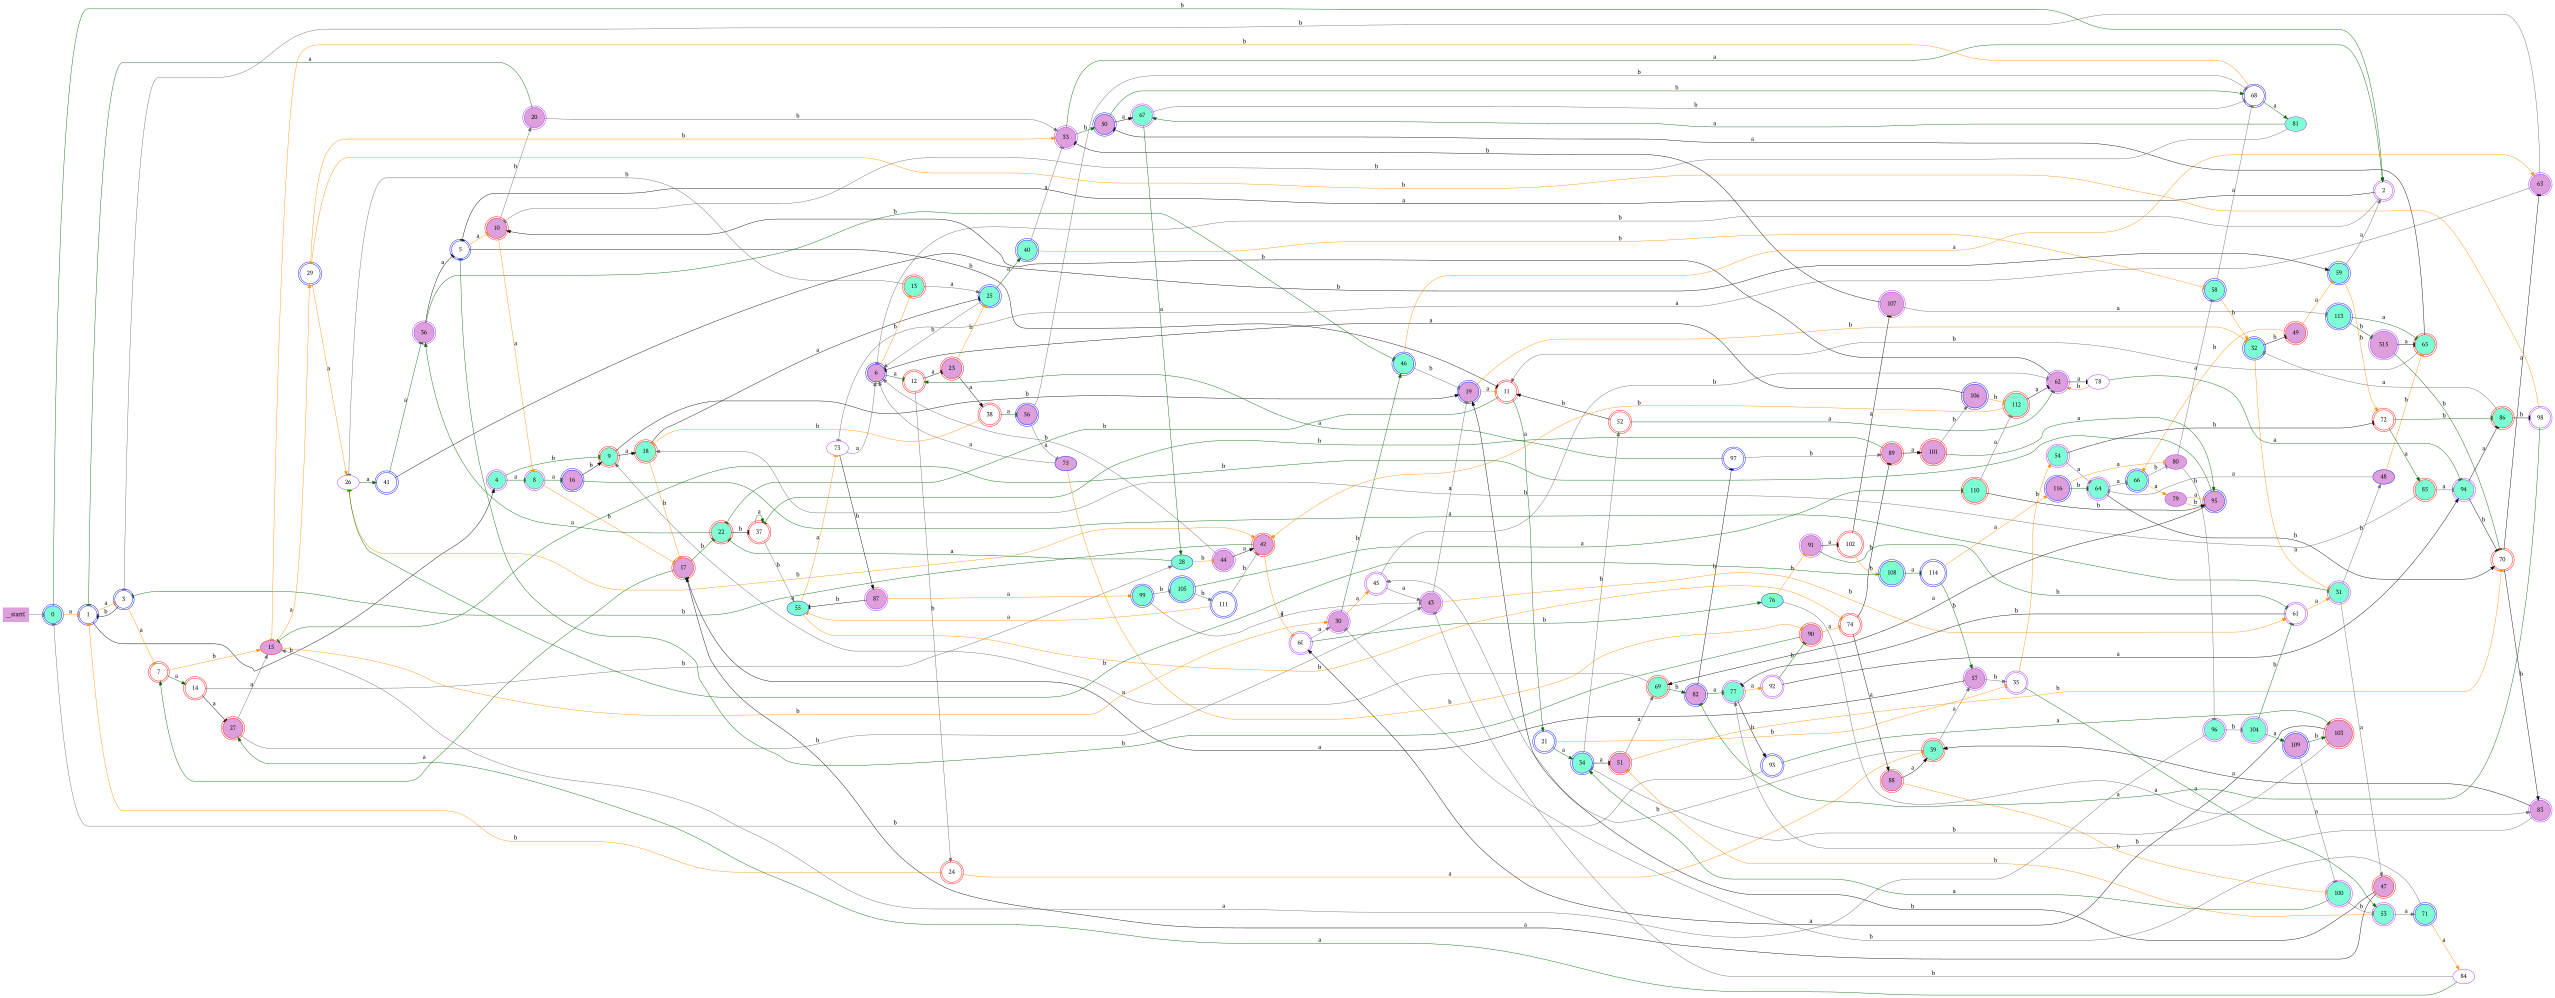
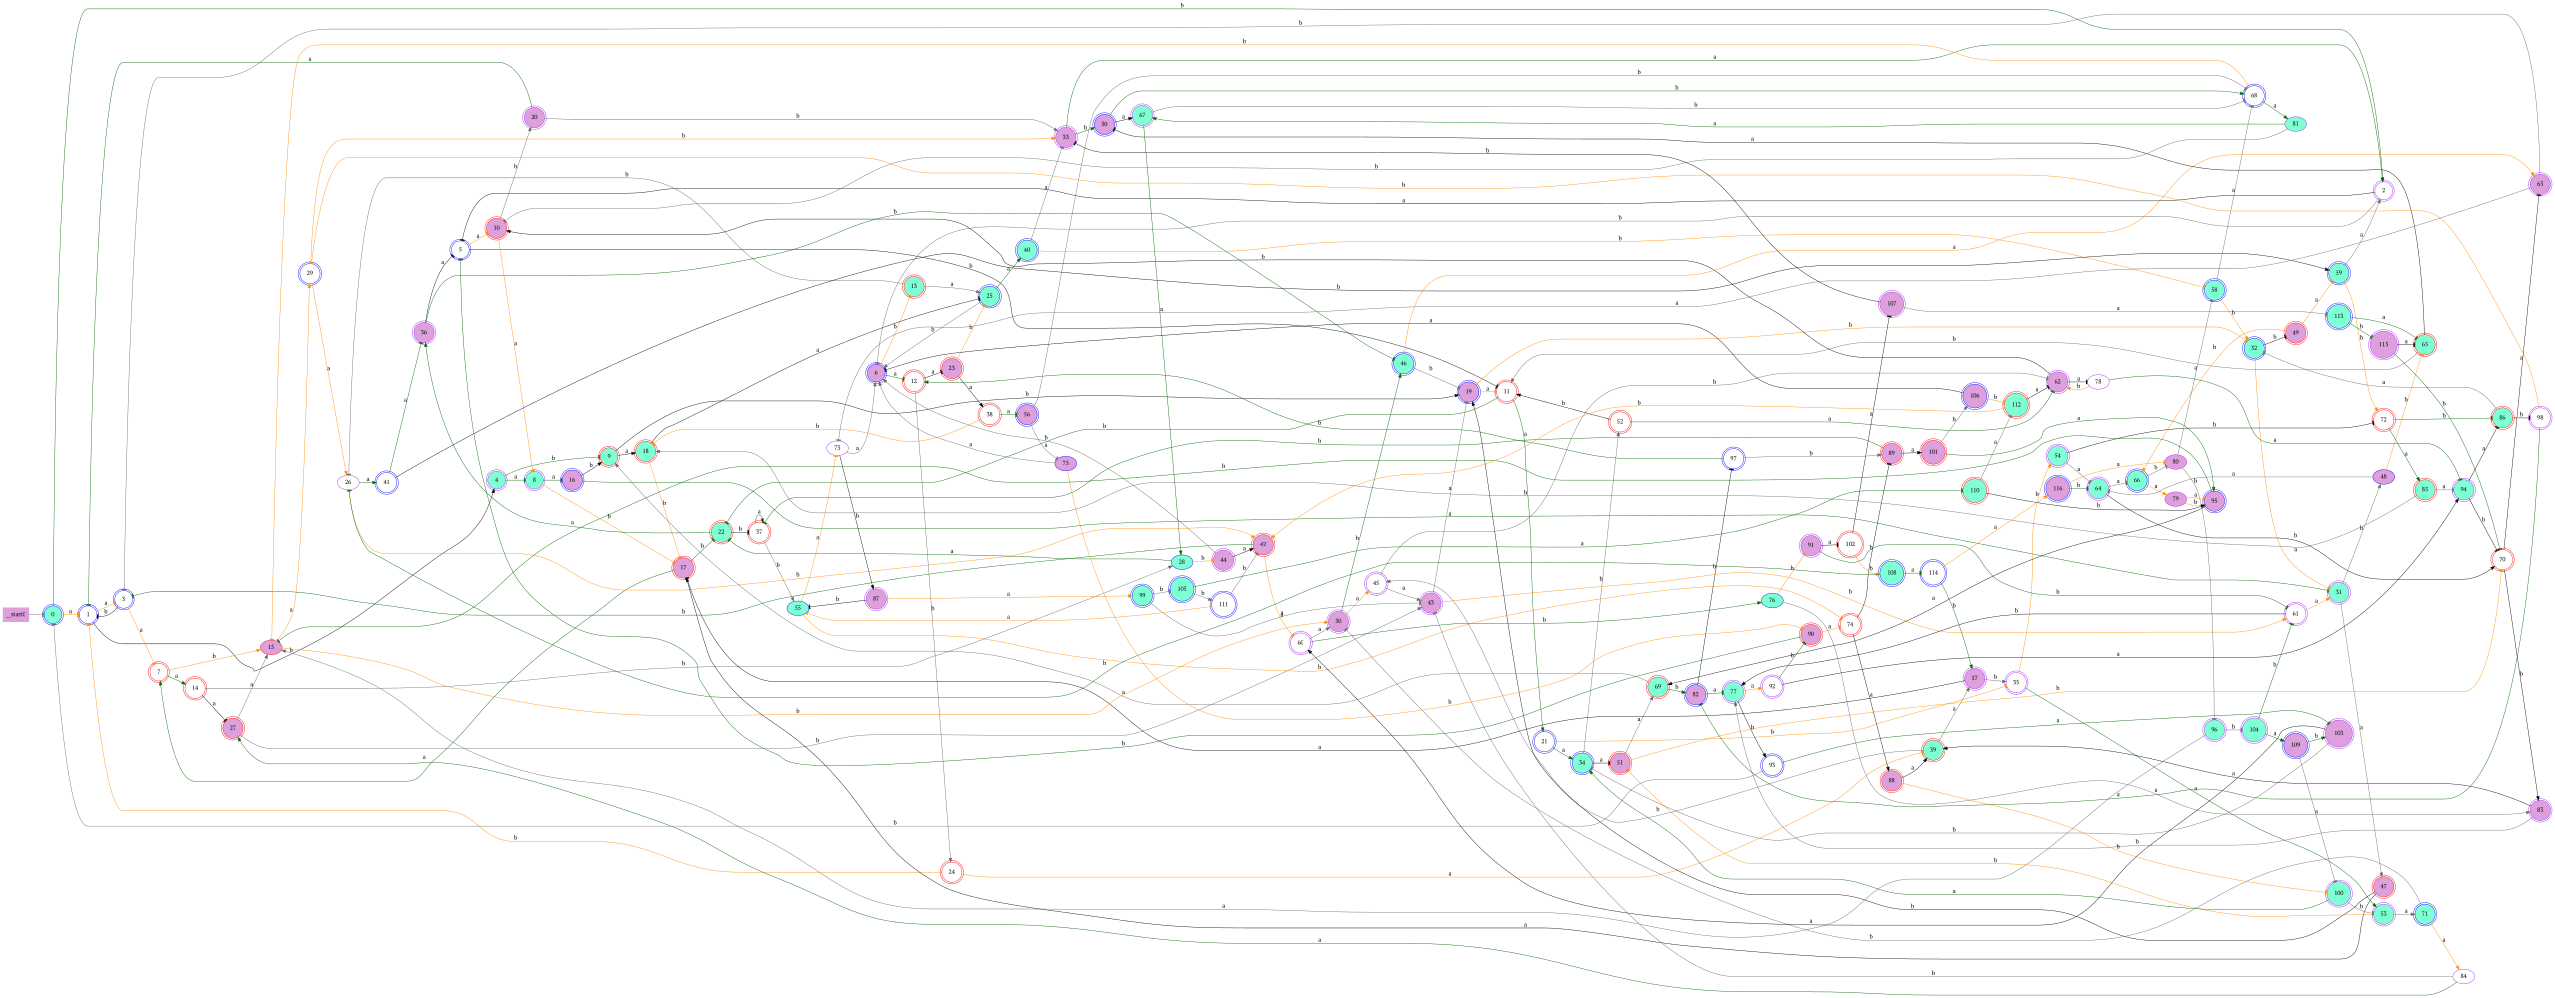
node "315": label "315" -> "115"
edge "97" -> "12": label "a" -> "b"
edge "61" -> "77": arrowhead tee -> normal
node "103": color red -> purple
